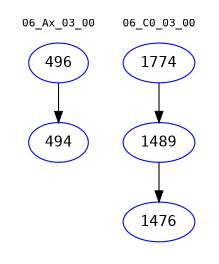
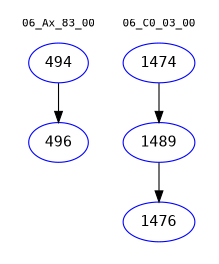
cluster "06_Ax_03_00": label "06_Ax_03_00" -> "06_Ax_83_00"
node "1774": label "1774" -> "1474"
edge "496" -> "494": reversed
